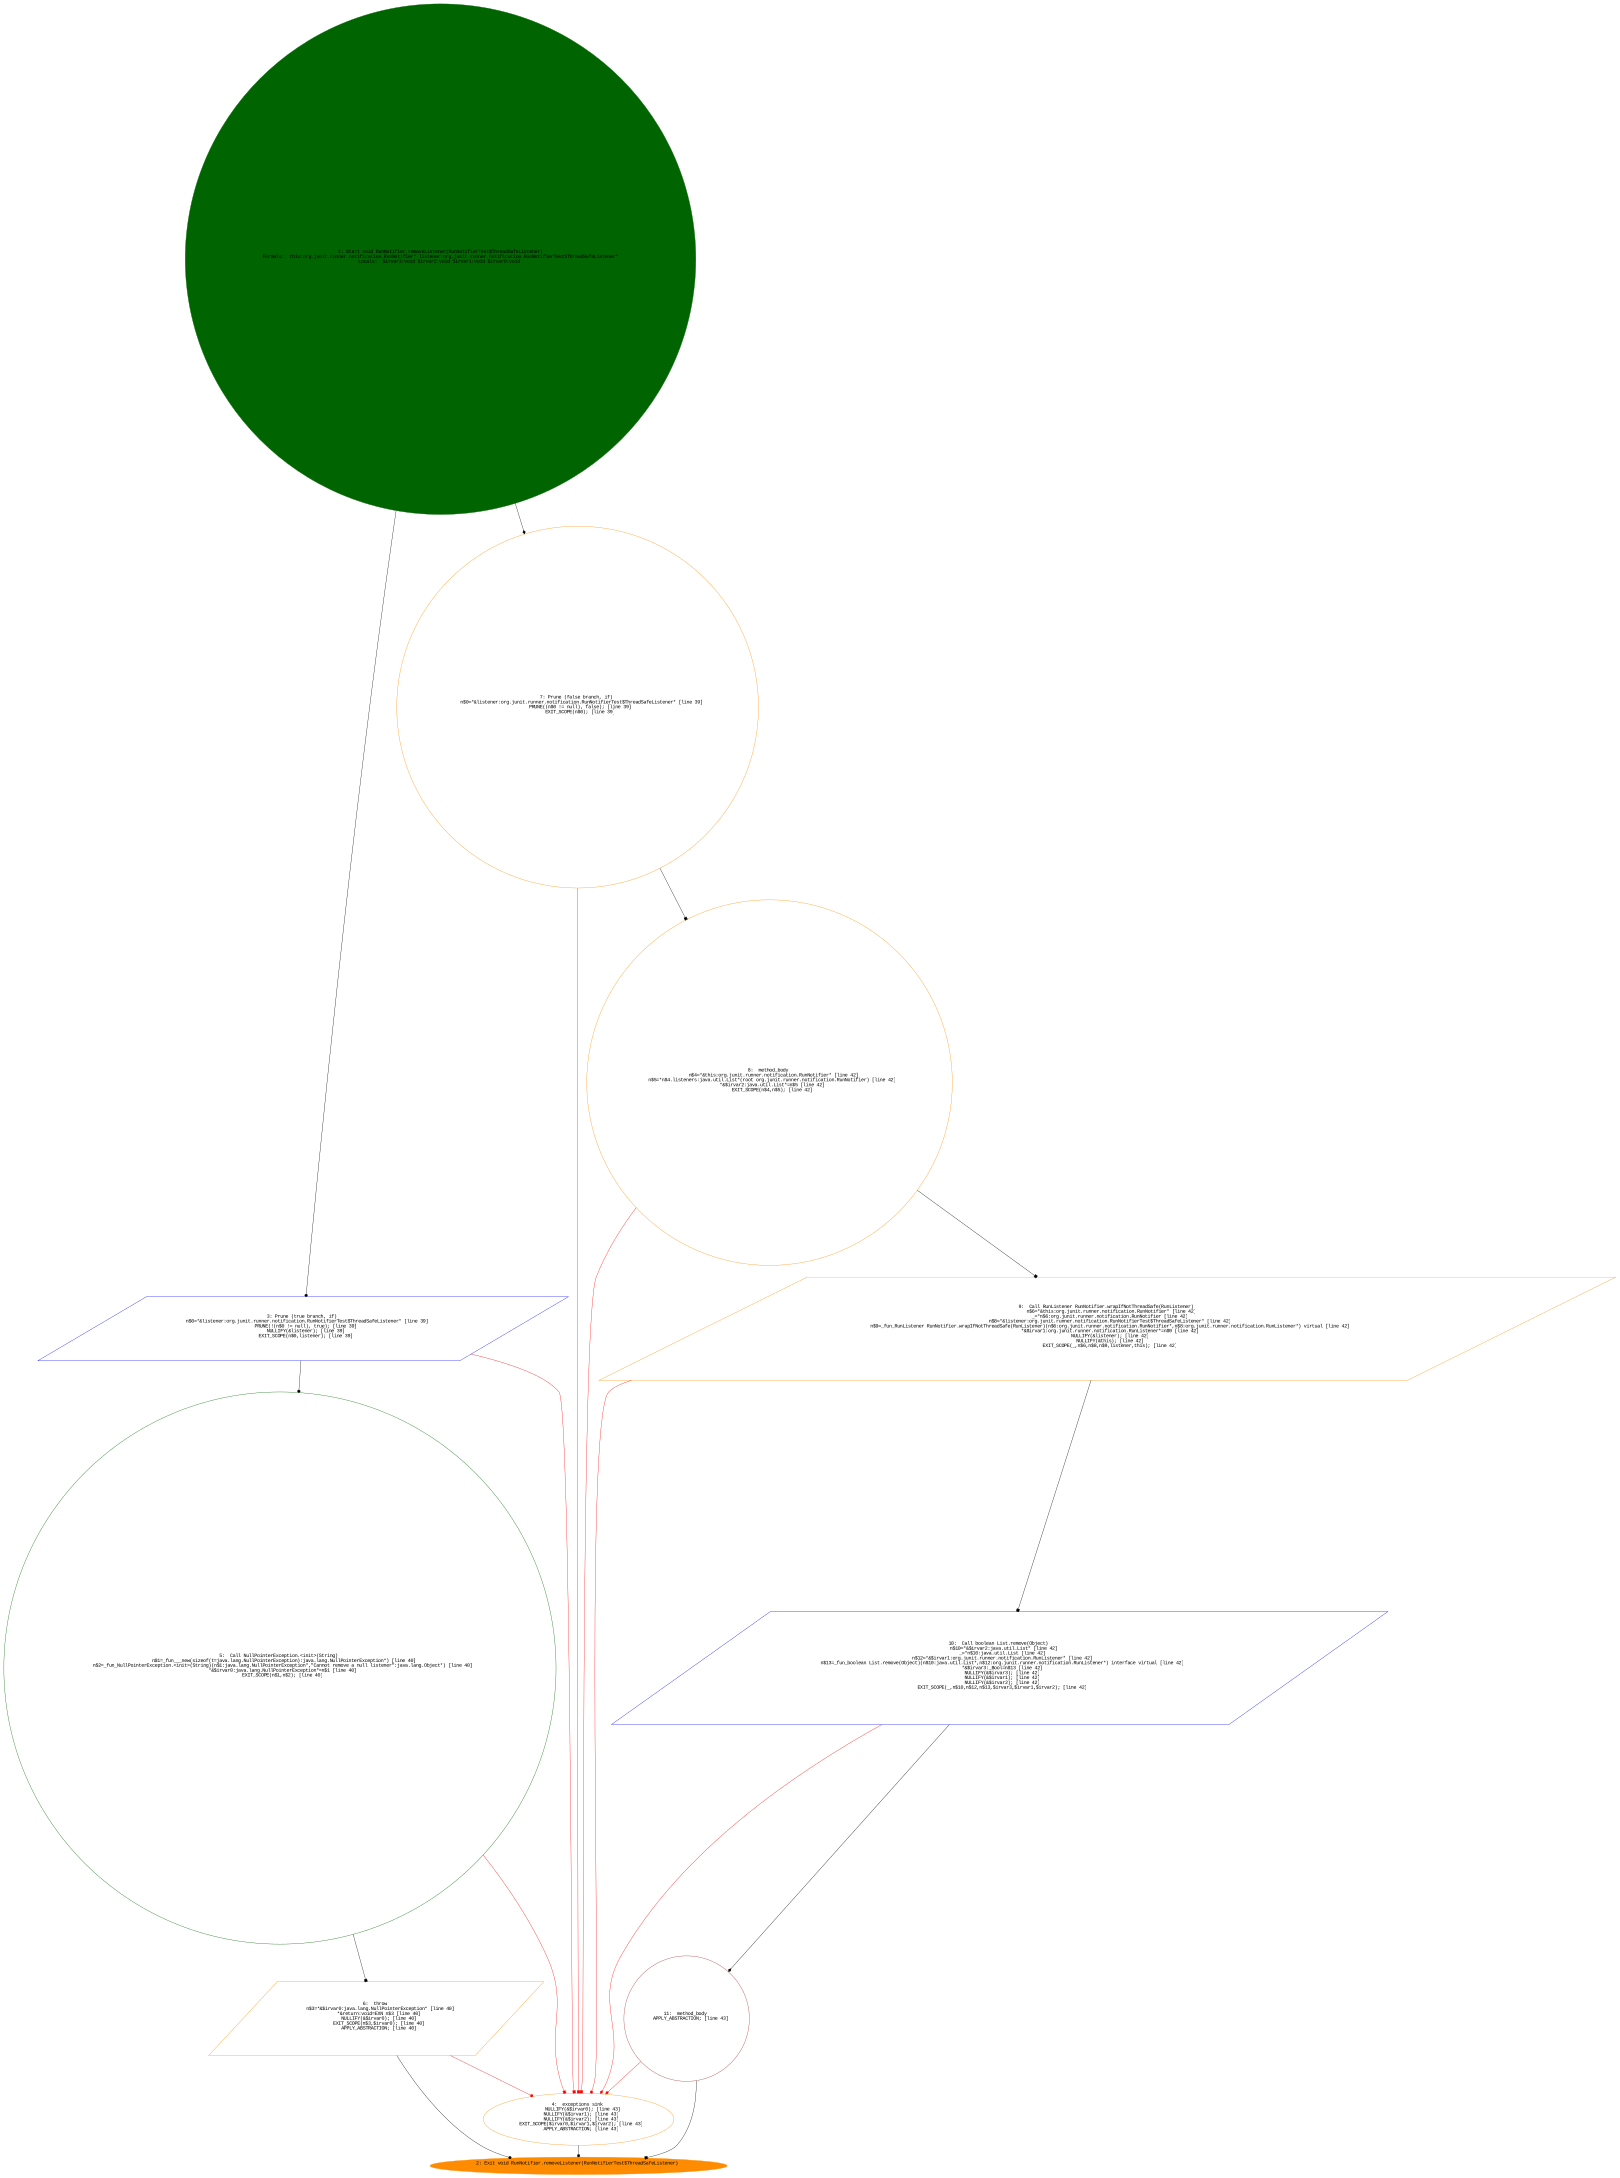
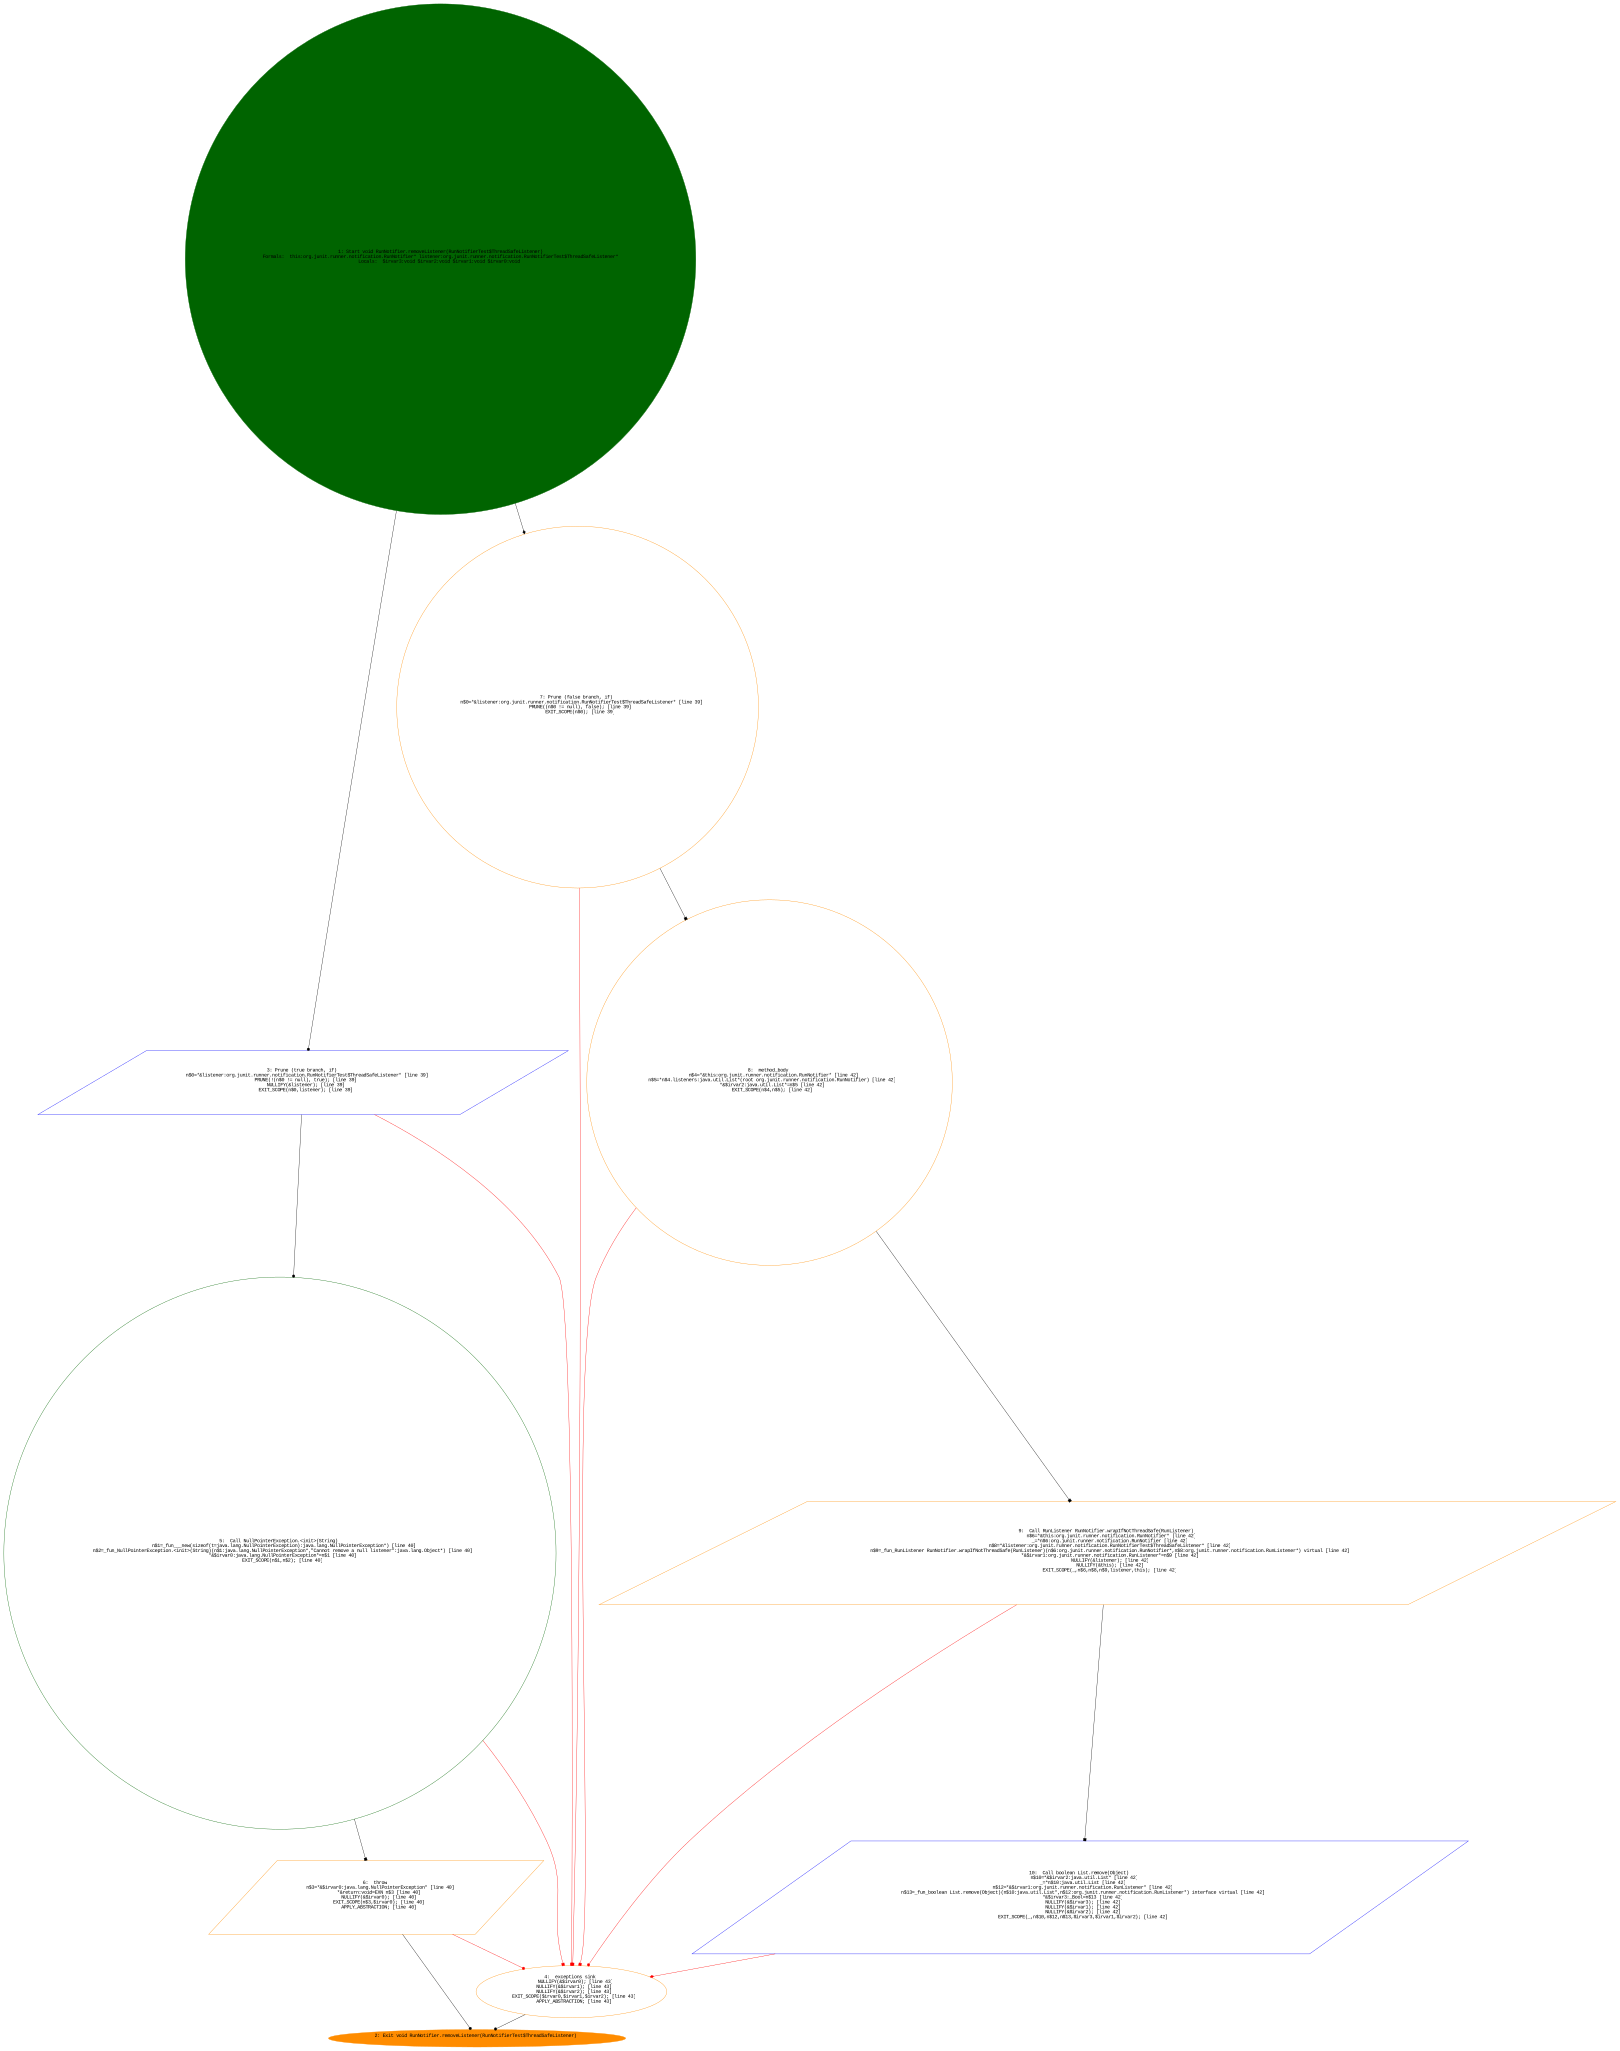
node "11:  method_body APPLY_ABSTRACTION; [line 43]": removed
